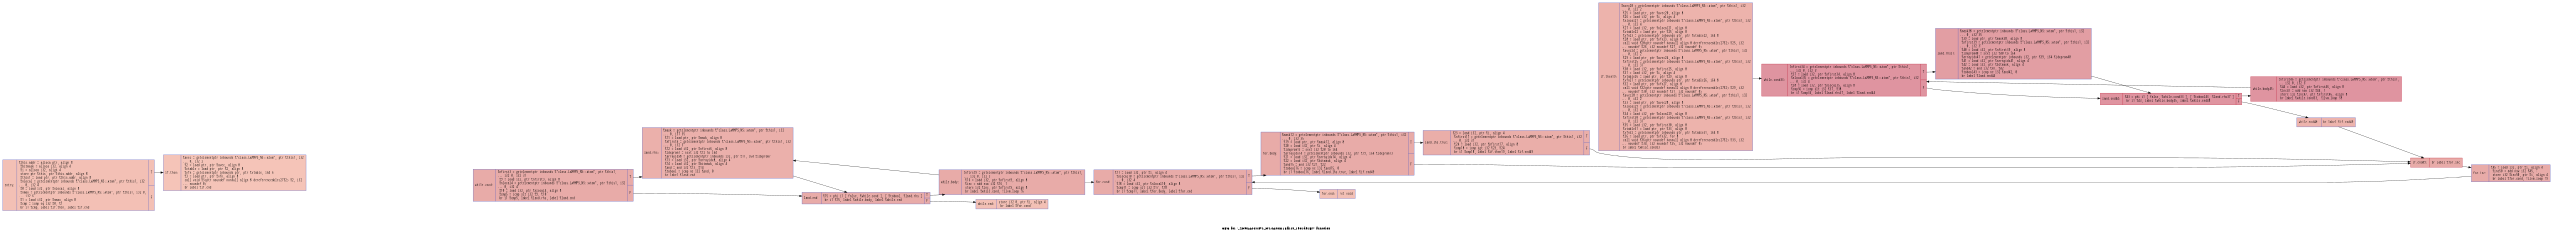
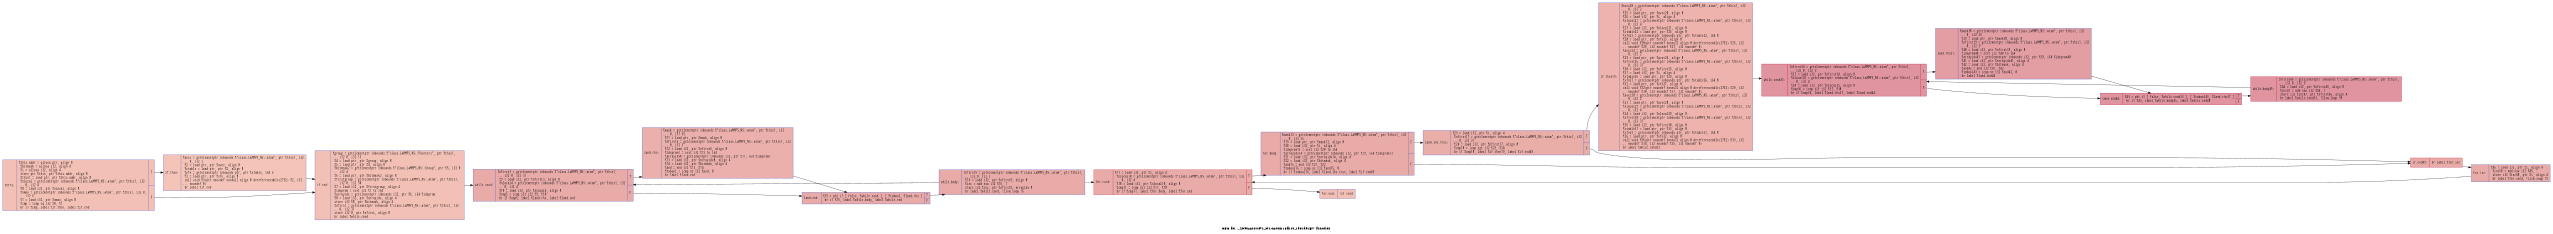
edge "land.lhs.true:" -> "if.then19:": added
node "while.end48:": removed
node "if.then19:": text "%36 = load ptr, ptr %vfn32, for 8" -> "%36 = load ptr, ptr %vfn32, align 8"
edge "while.body:" -> "land.rhs:": now "while.body:" -> "while.cond:"
node "for.cond:": color #3d50c3ff -> #b70d28ff
node "if.end:": added
node "while.body:": text "store i32 %inc, ptr %nfirst9, align 8" -> "store i32 %inc, ptr %nfirst9, arrayidx 8"
node "while.end:": removed
